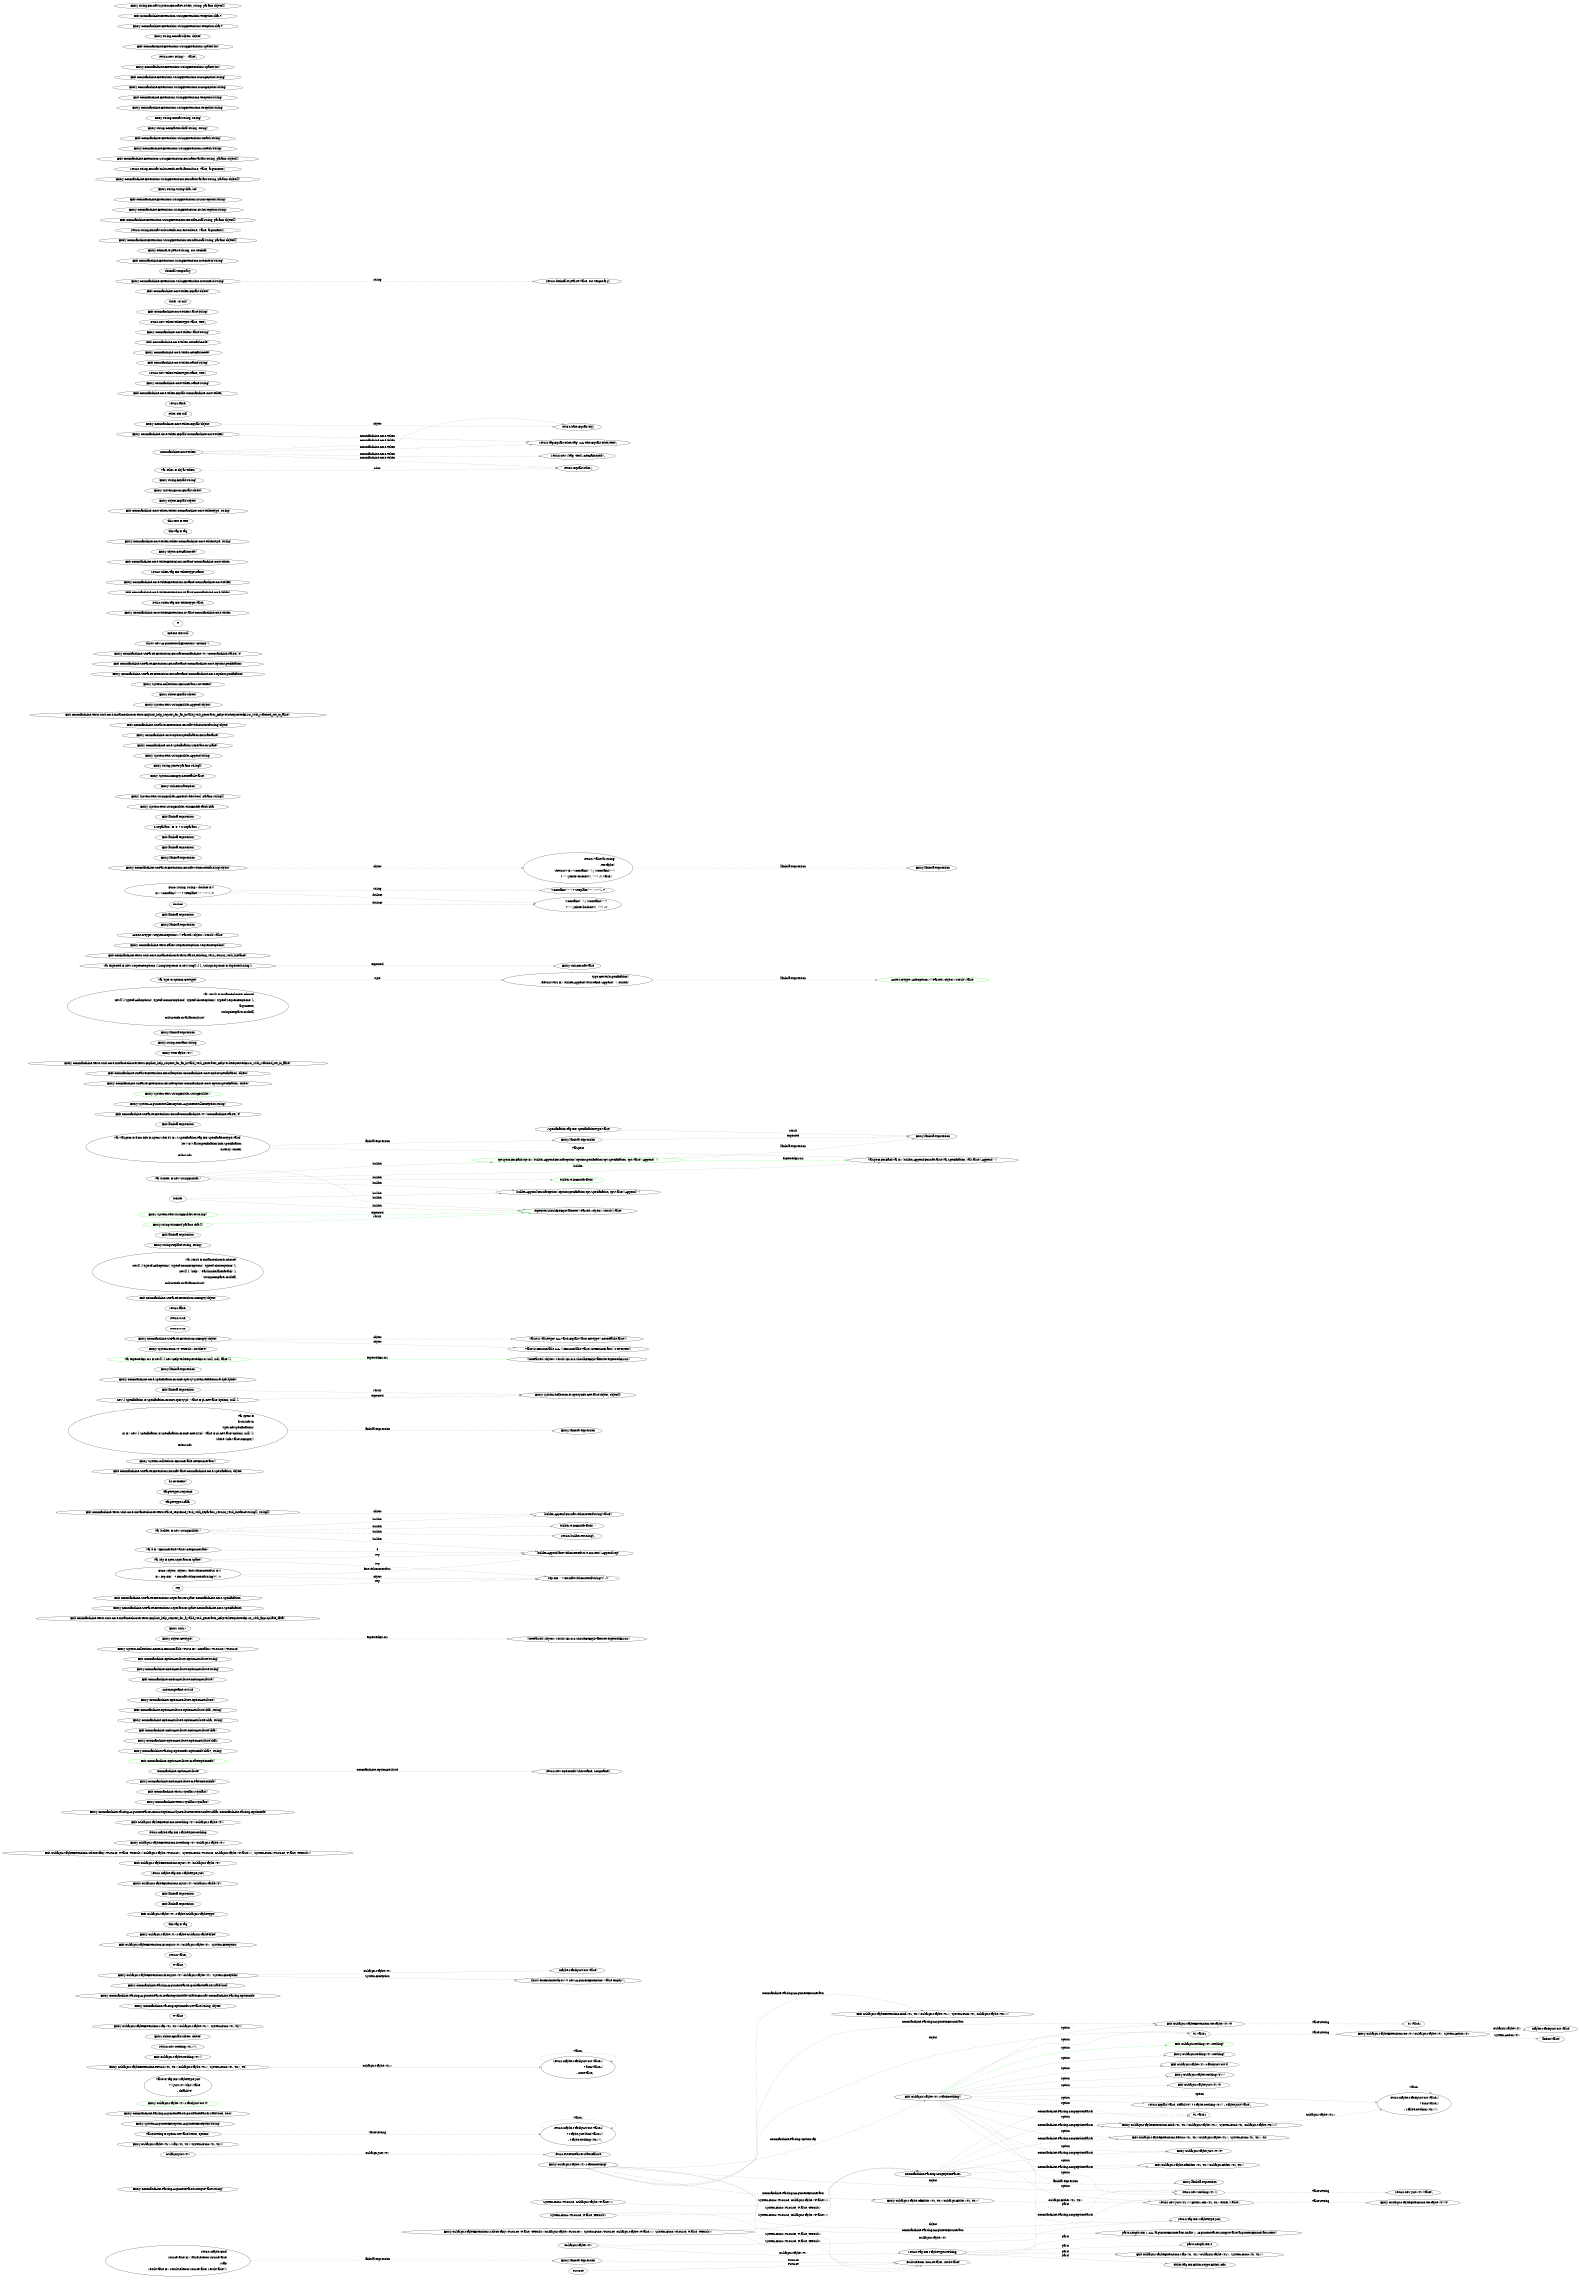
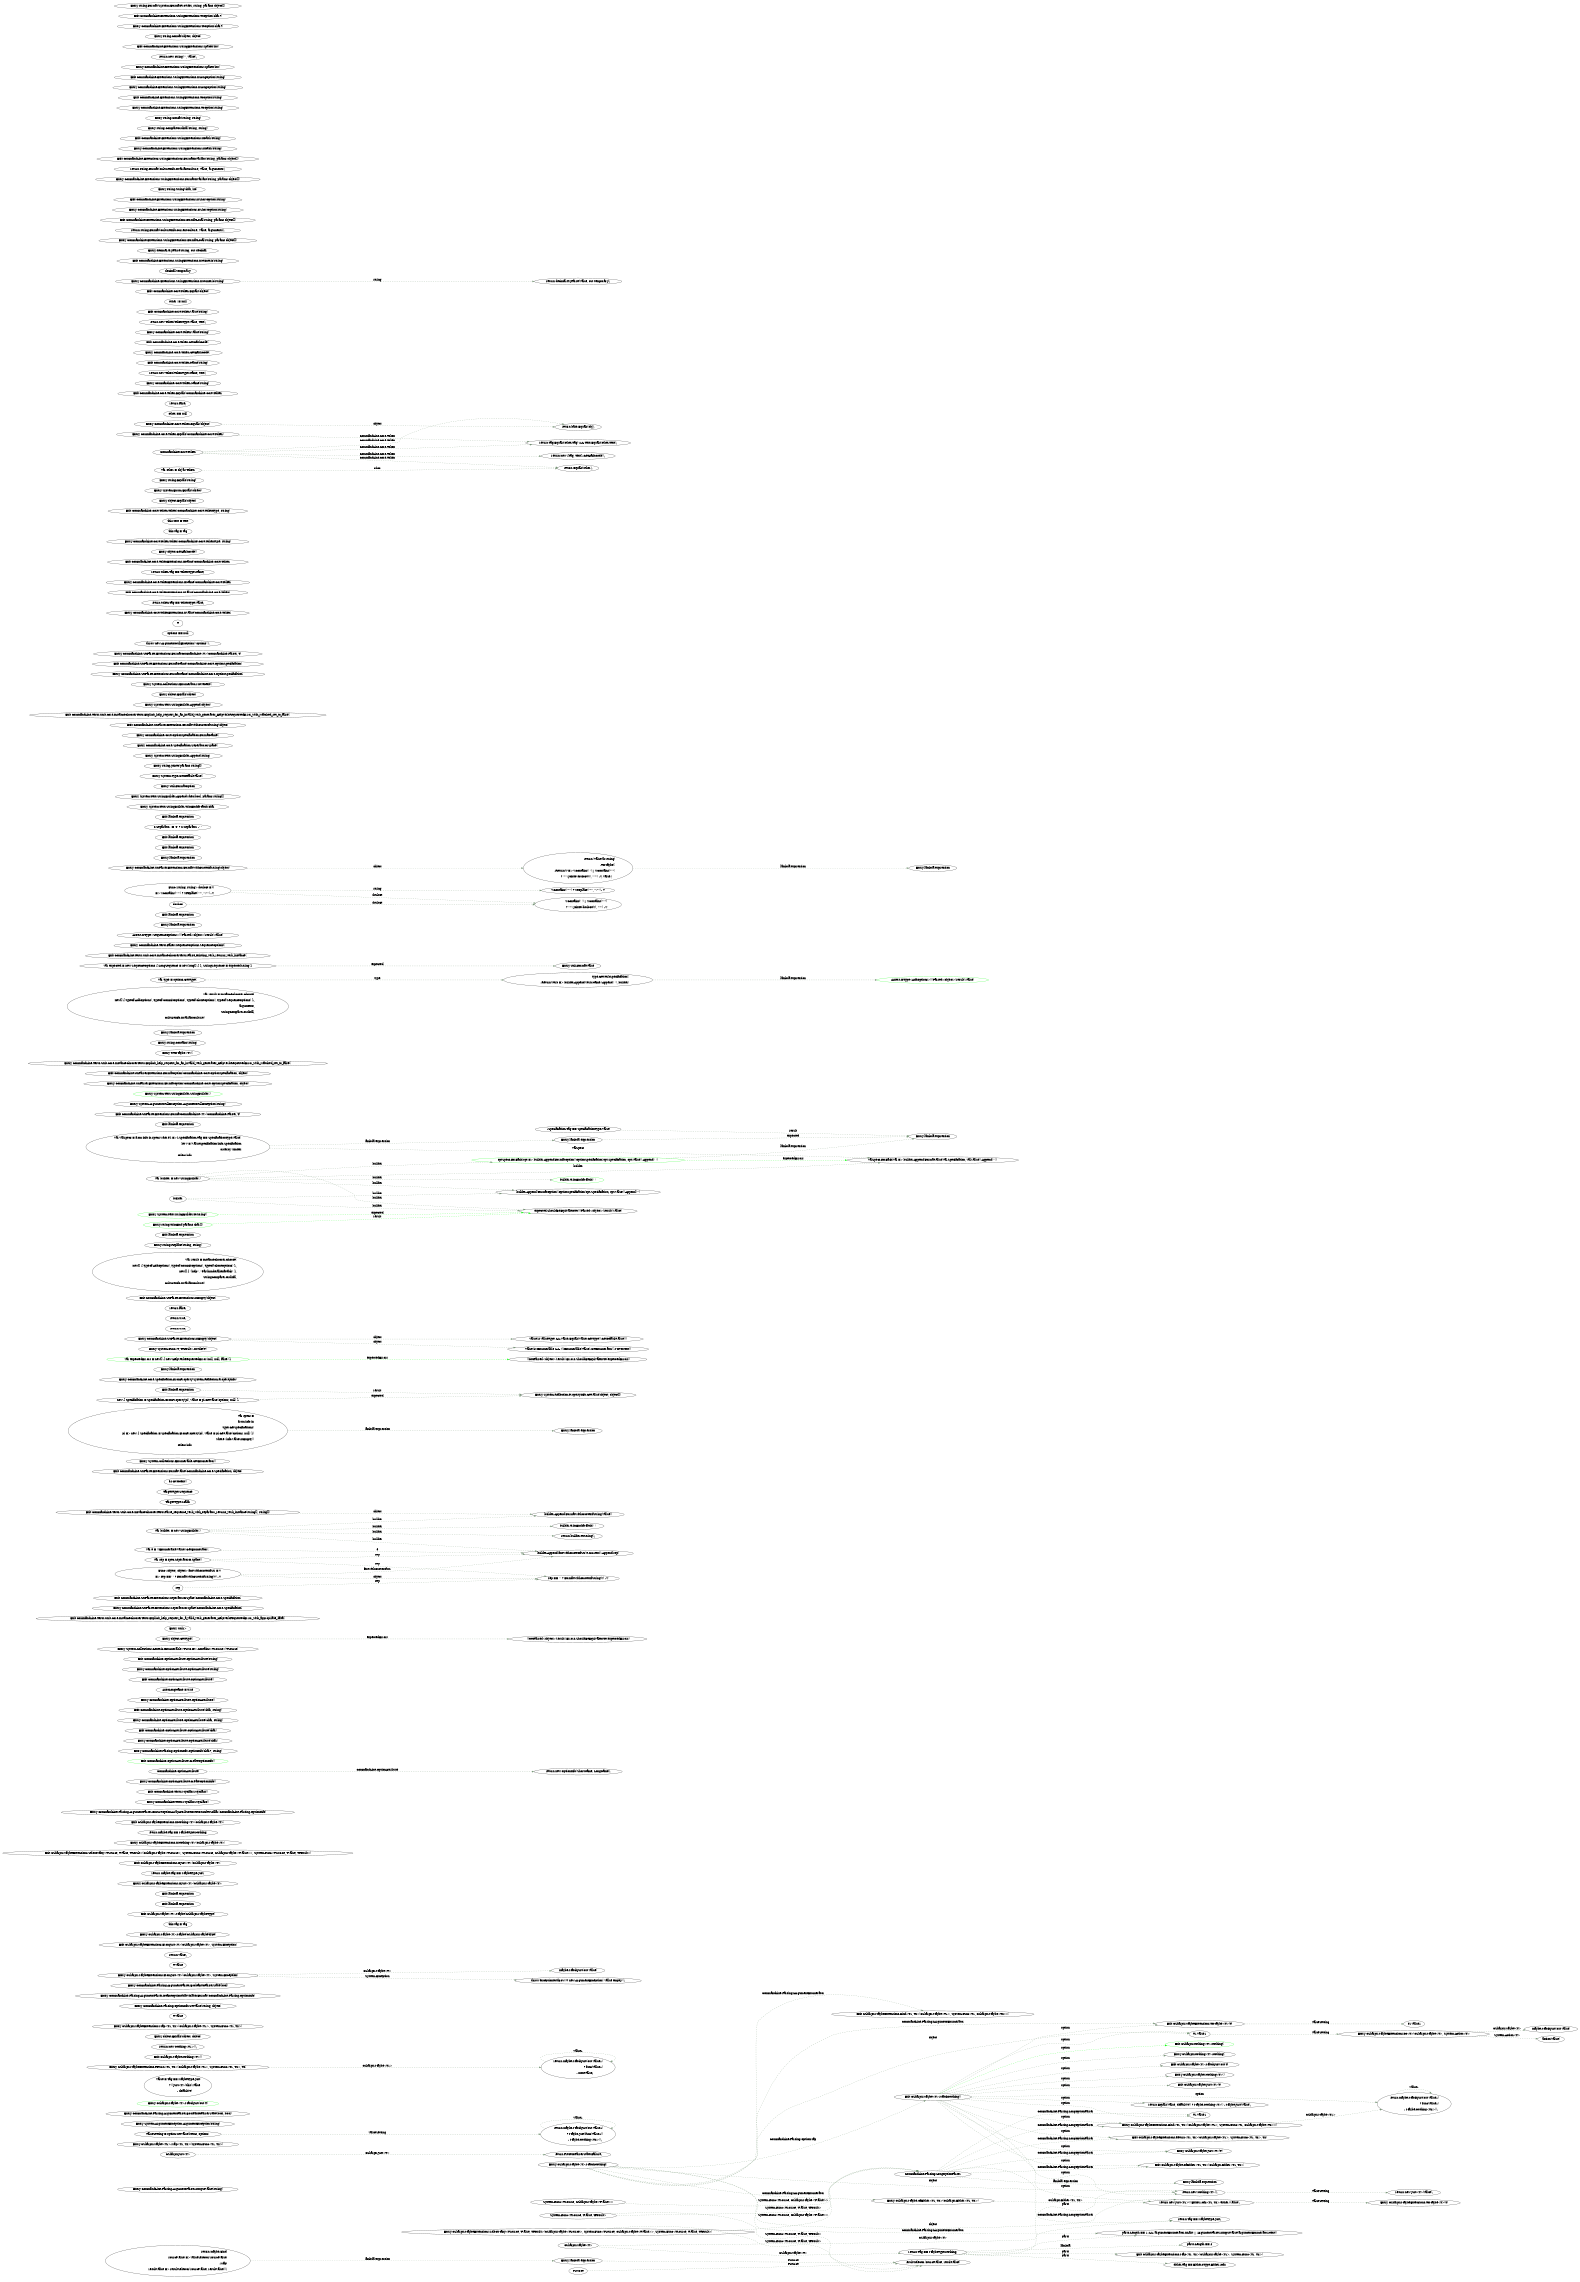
node "Entry System.IsEmpty.GetDefaultValue()": label "Entry System.IsEmpty.GetDefaultValue()" -> "Entry System.Type.GetDefaultValue()"
edge "return Tag == MaybeType.Nothing;" -> "parts.Length == 2": label "parts" -> "lambda"
